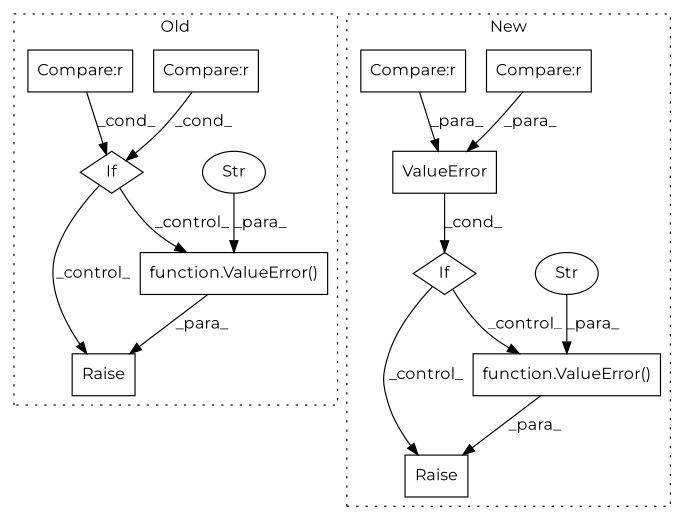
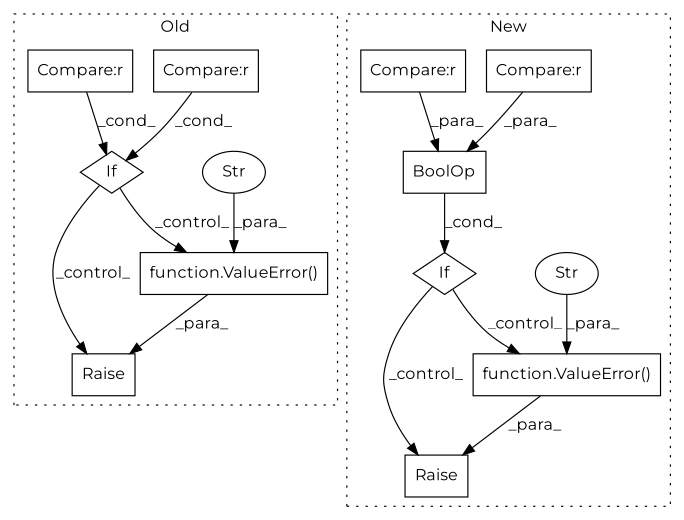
node "ValueError": label "ValueError" -> "BoolOp"
